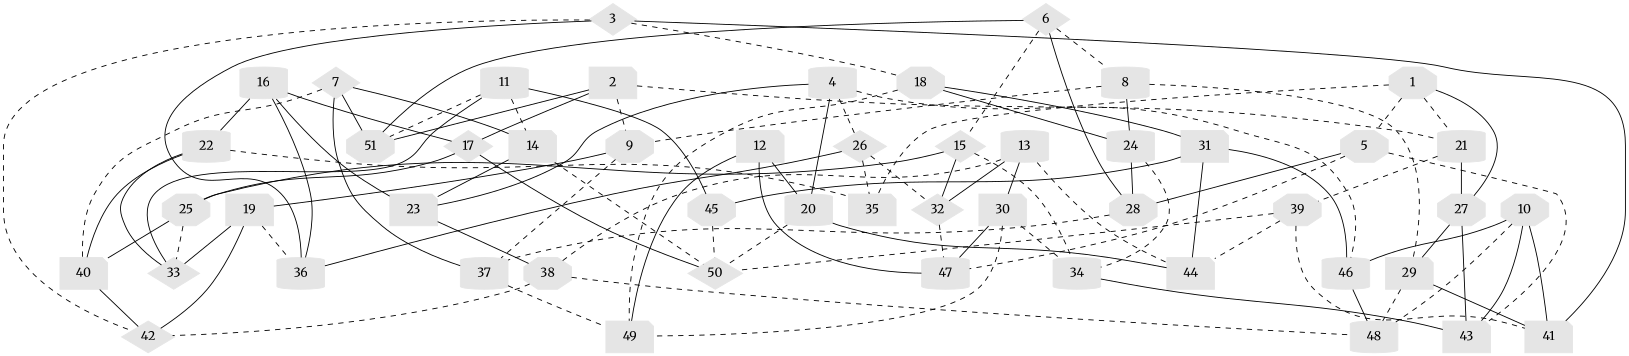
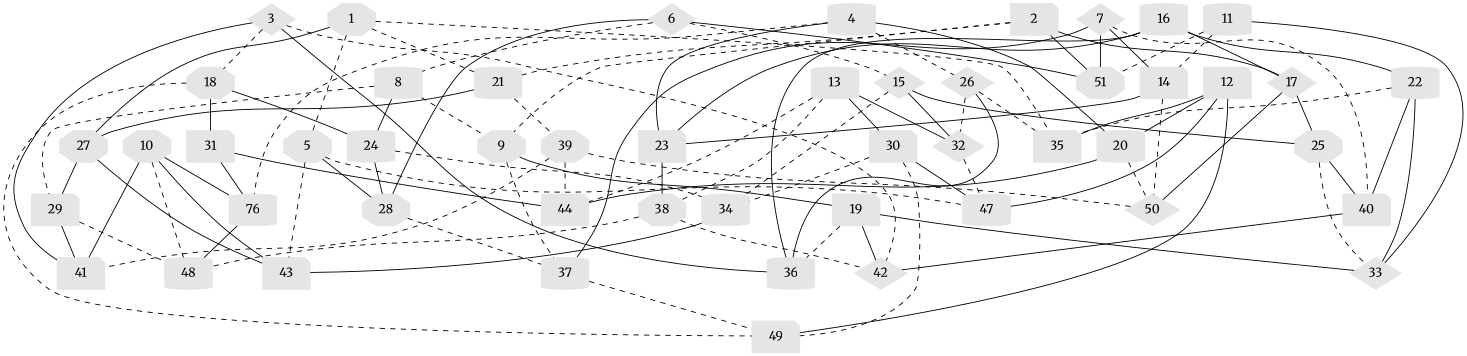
edge "12" -- "35": added
node "45": removed
node "46": label "46" -> "76"
